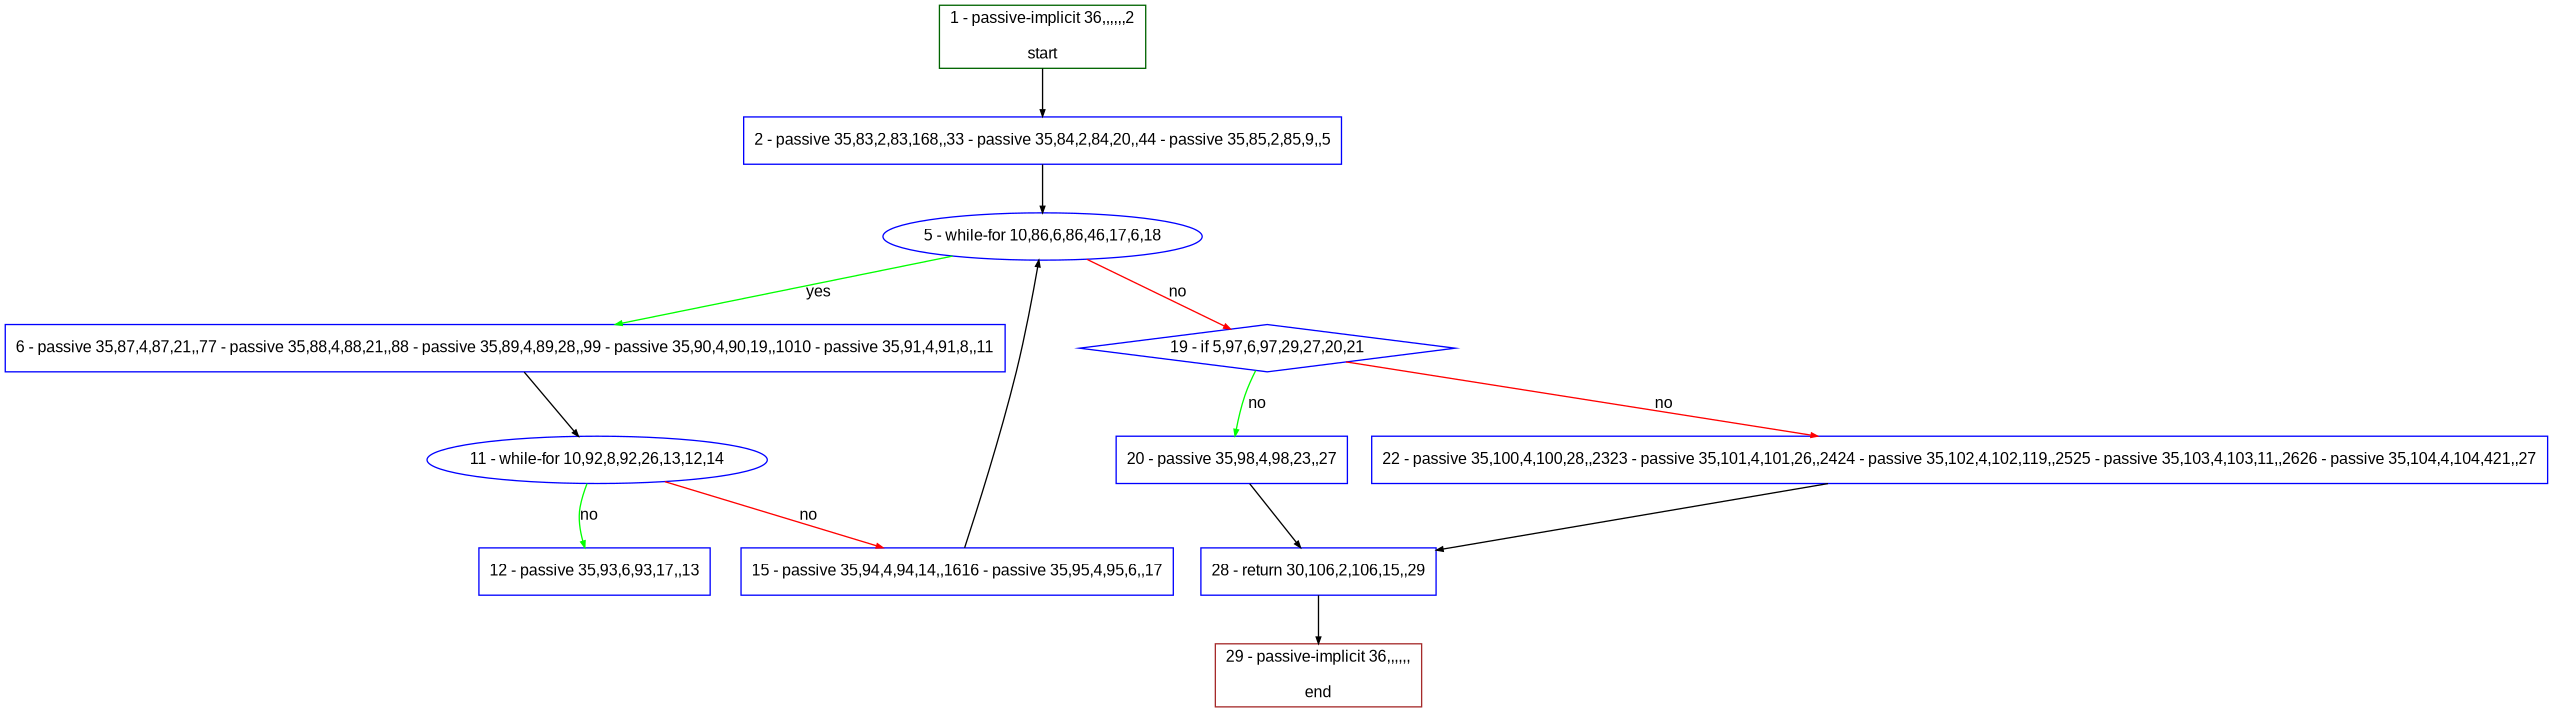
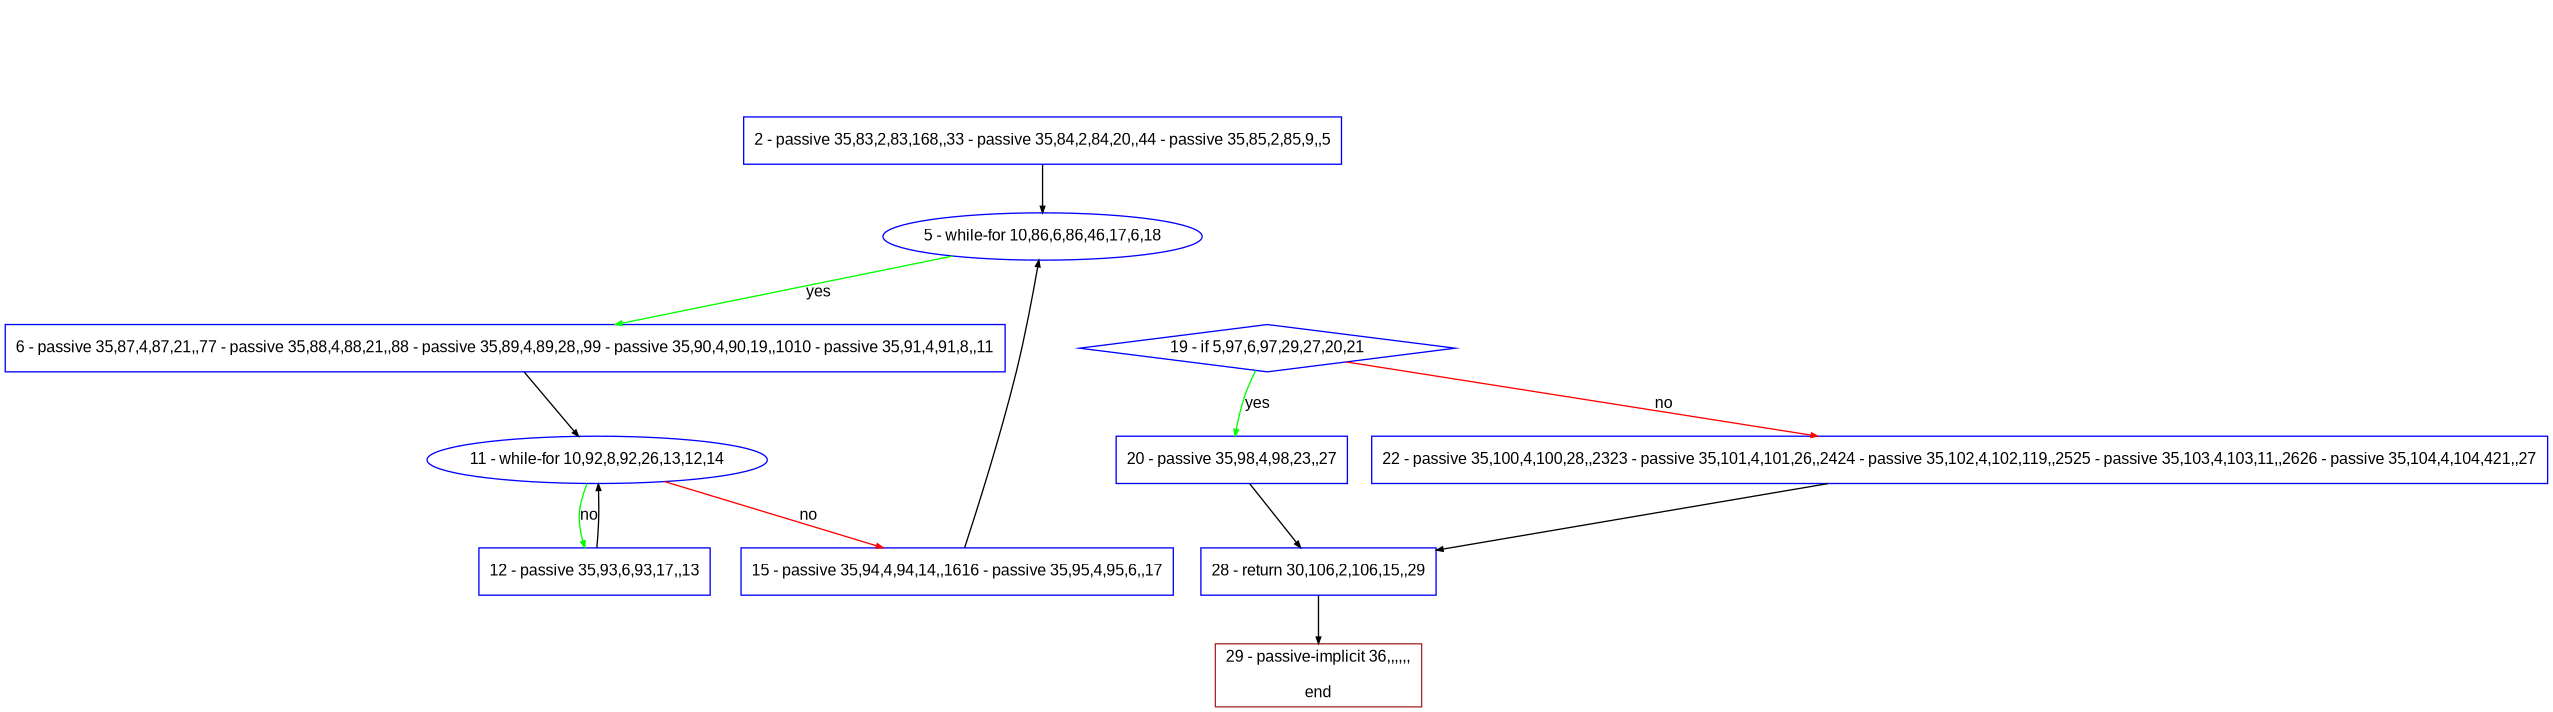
node "1 - passive-implicit 36,,,,,,2 start": removed
edge "5 - while-for 10,86,6,86,46,17,6,18" -> "19 - if 5,97,6,97,29,27,20,21": removed, label "no"
edge "19 - if 5,97,6,97,29,27,20,21" -> "20 - passive 35,98,4,98,23,,27": label "no" -> "yes"
edge "12 - passive 35,93,6,93,17,,13" -> "11 - while-for 10,92,8,92,26,13,12,14": added
